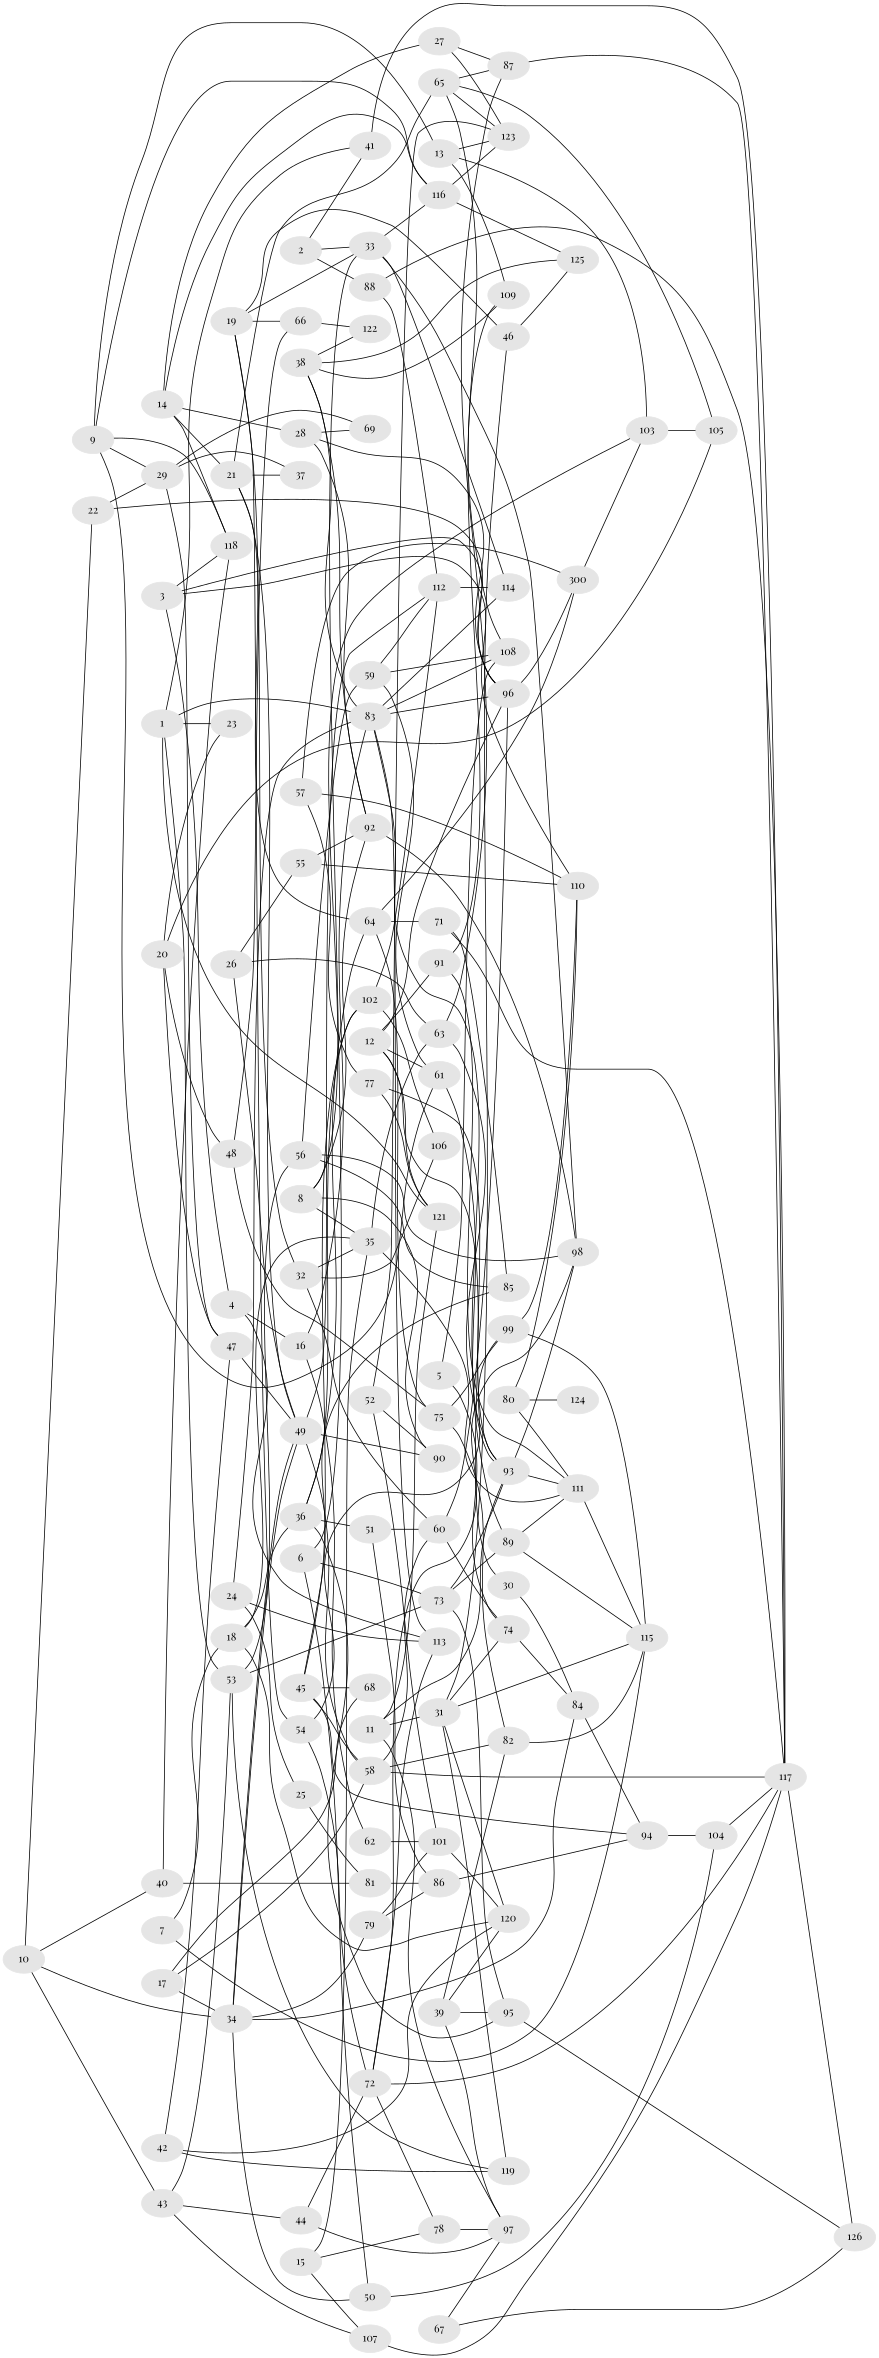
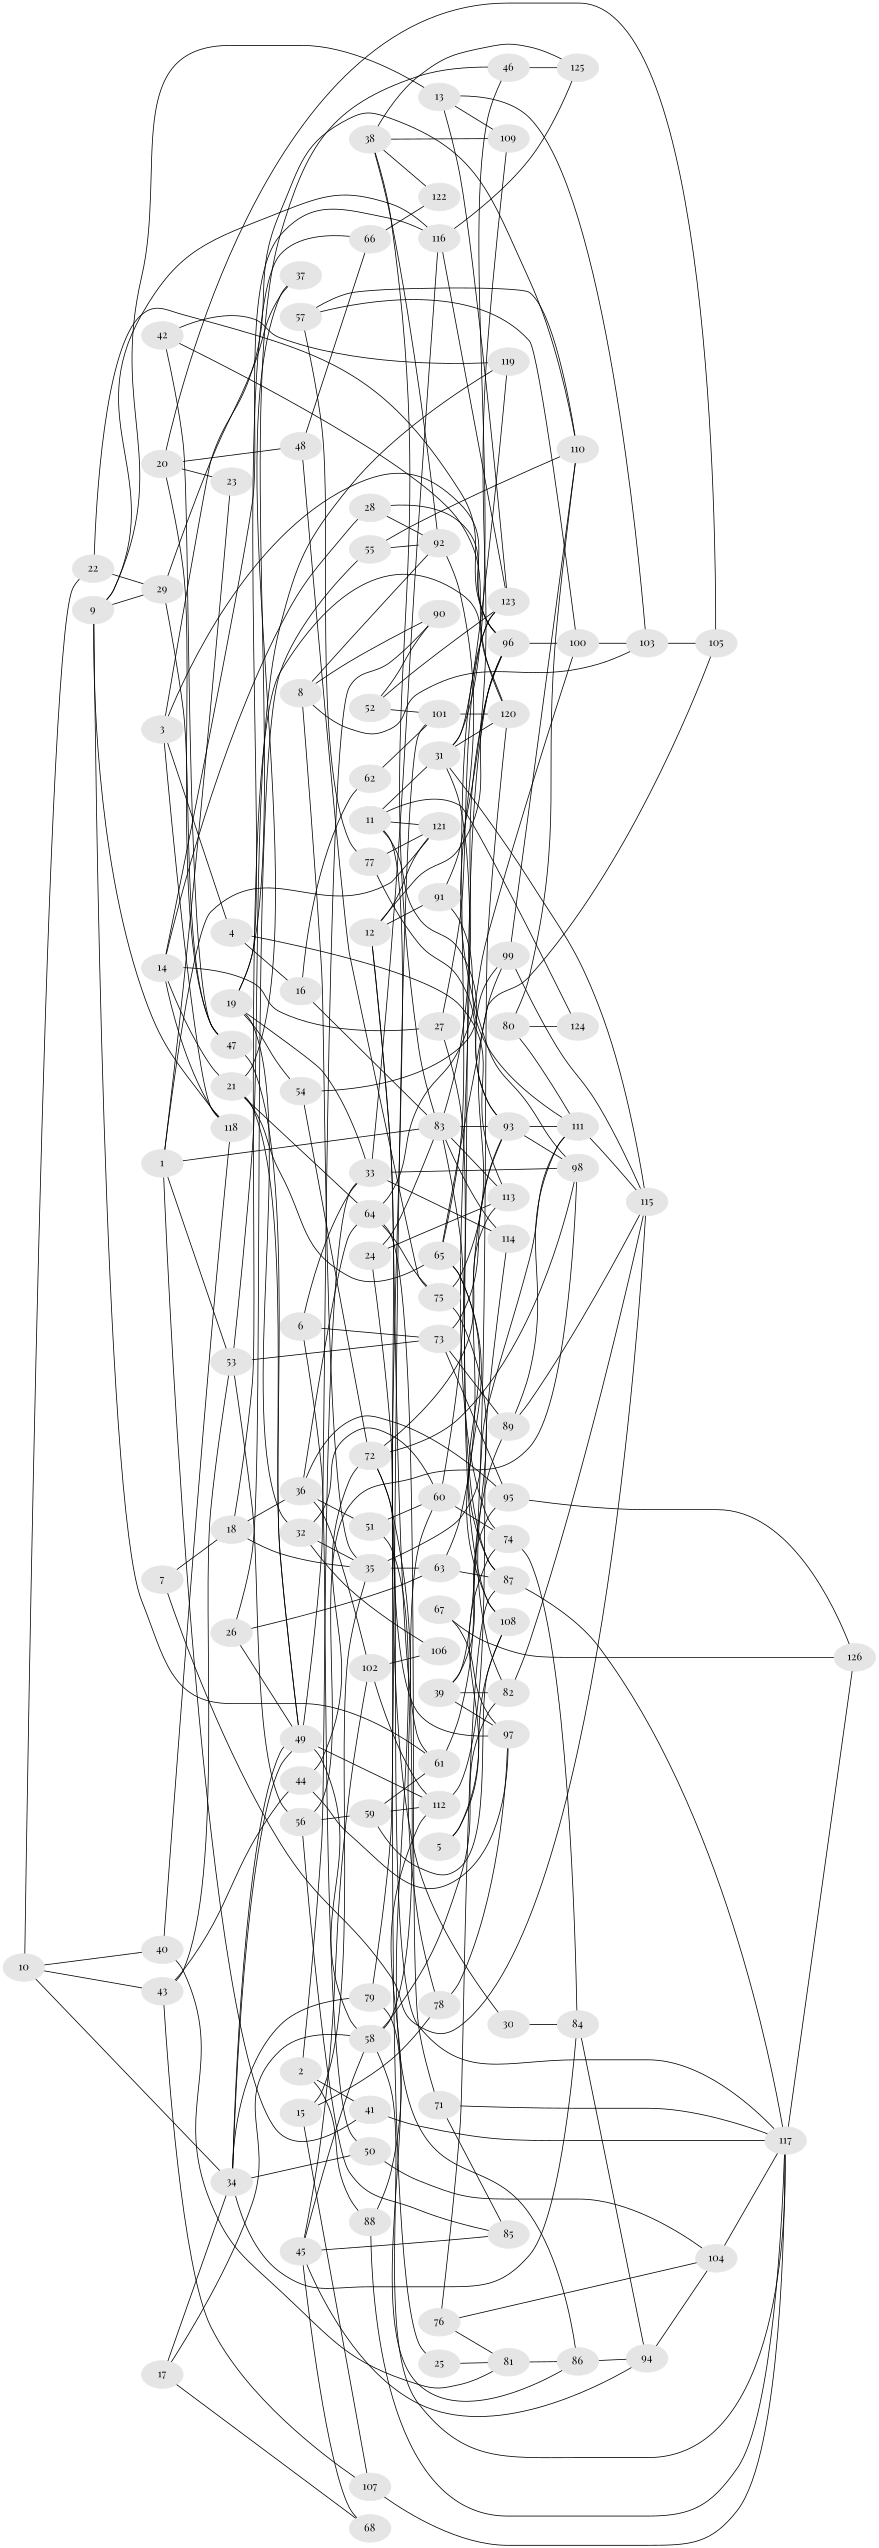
node "69": removed
node "300": label "300" -> "100"
edge "11" -- "124": added
node "76": added
